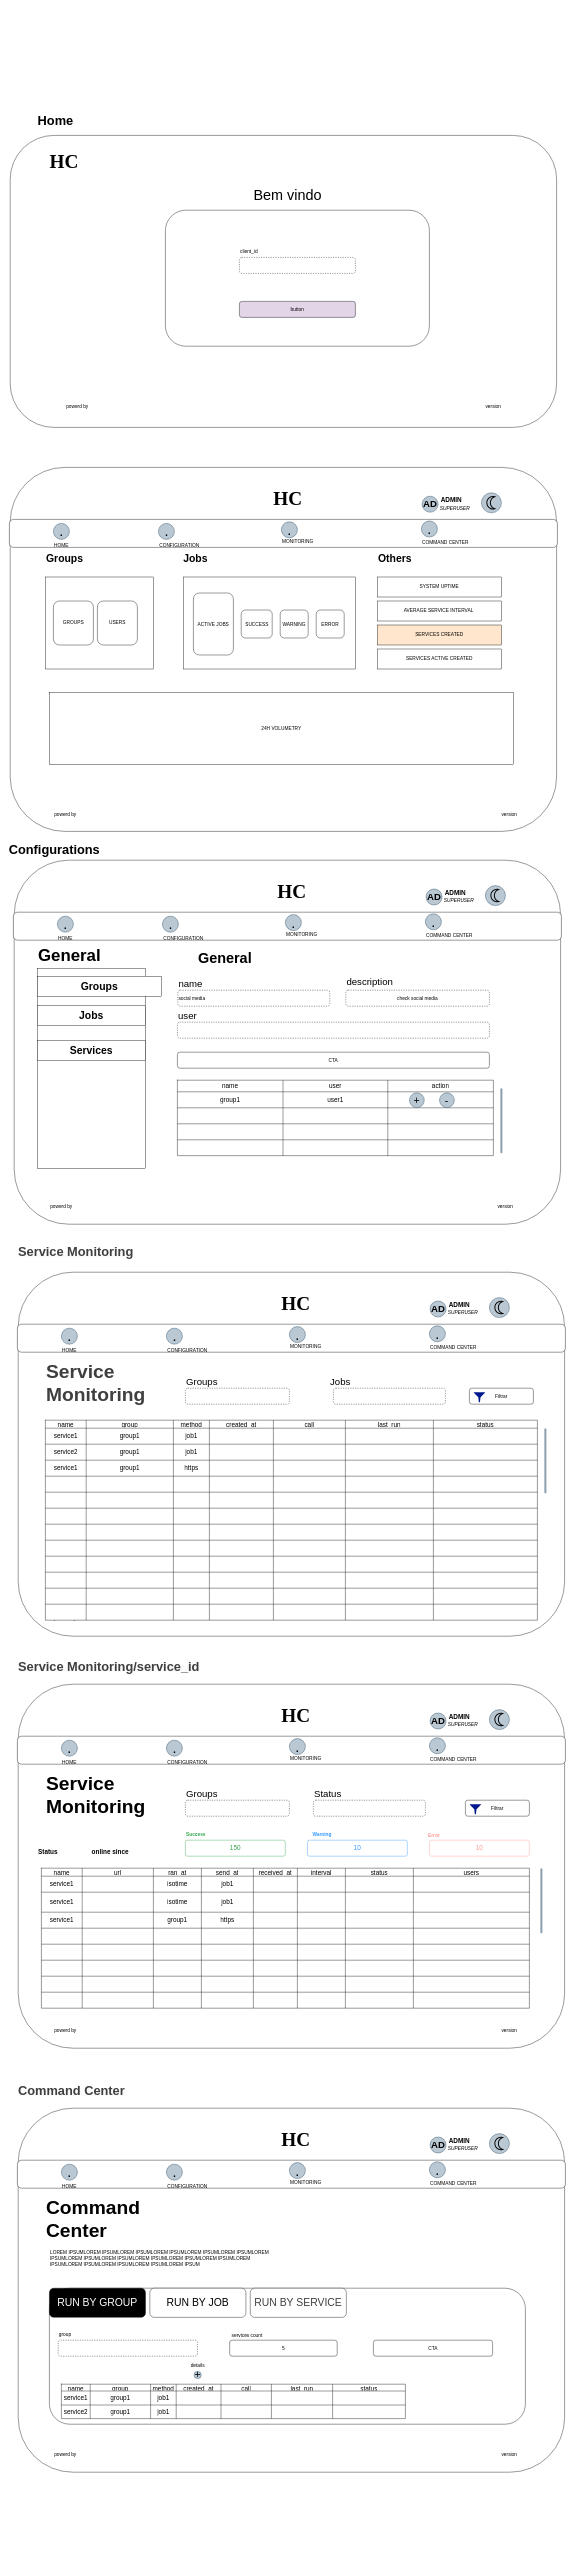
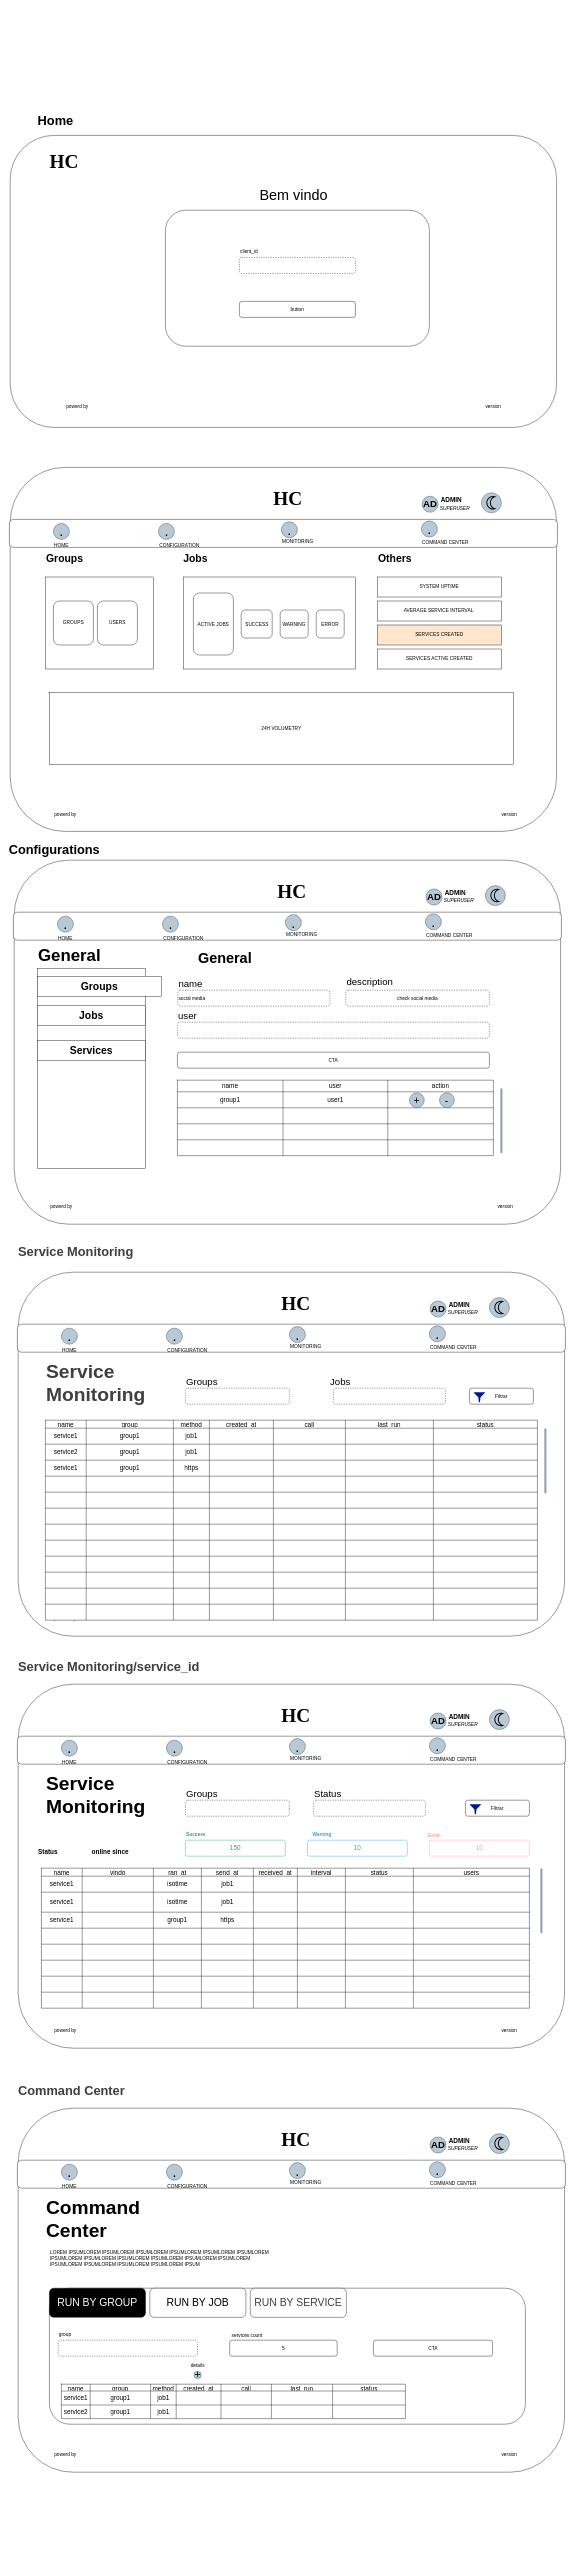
node "Bem vindo": moved (287, 195) -> (293, 195)
node "button": fillcolor #e1d5e7 -> #ffffff
node "url": label "url" -> "vindo"
